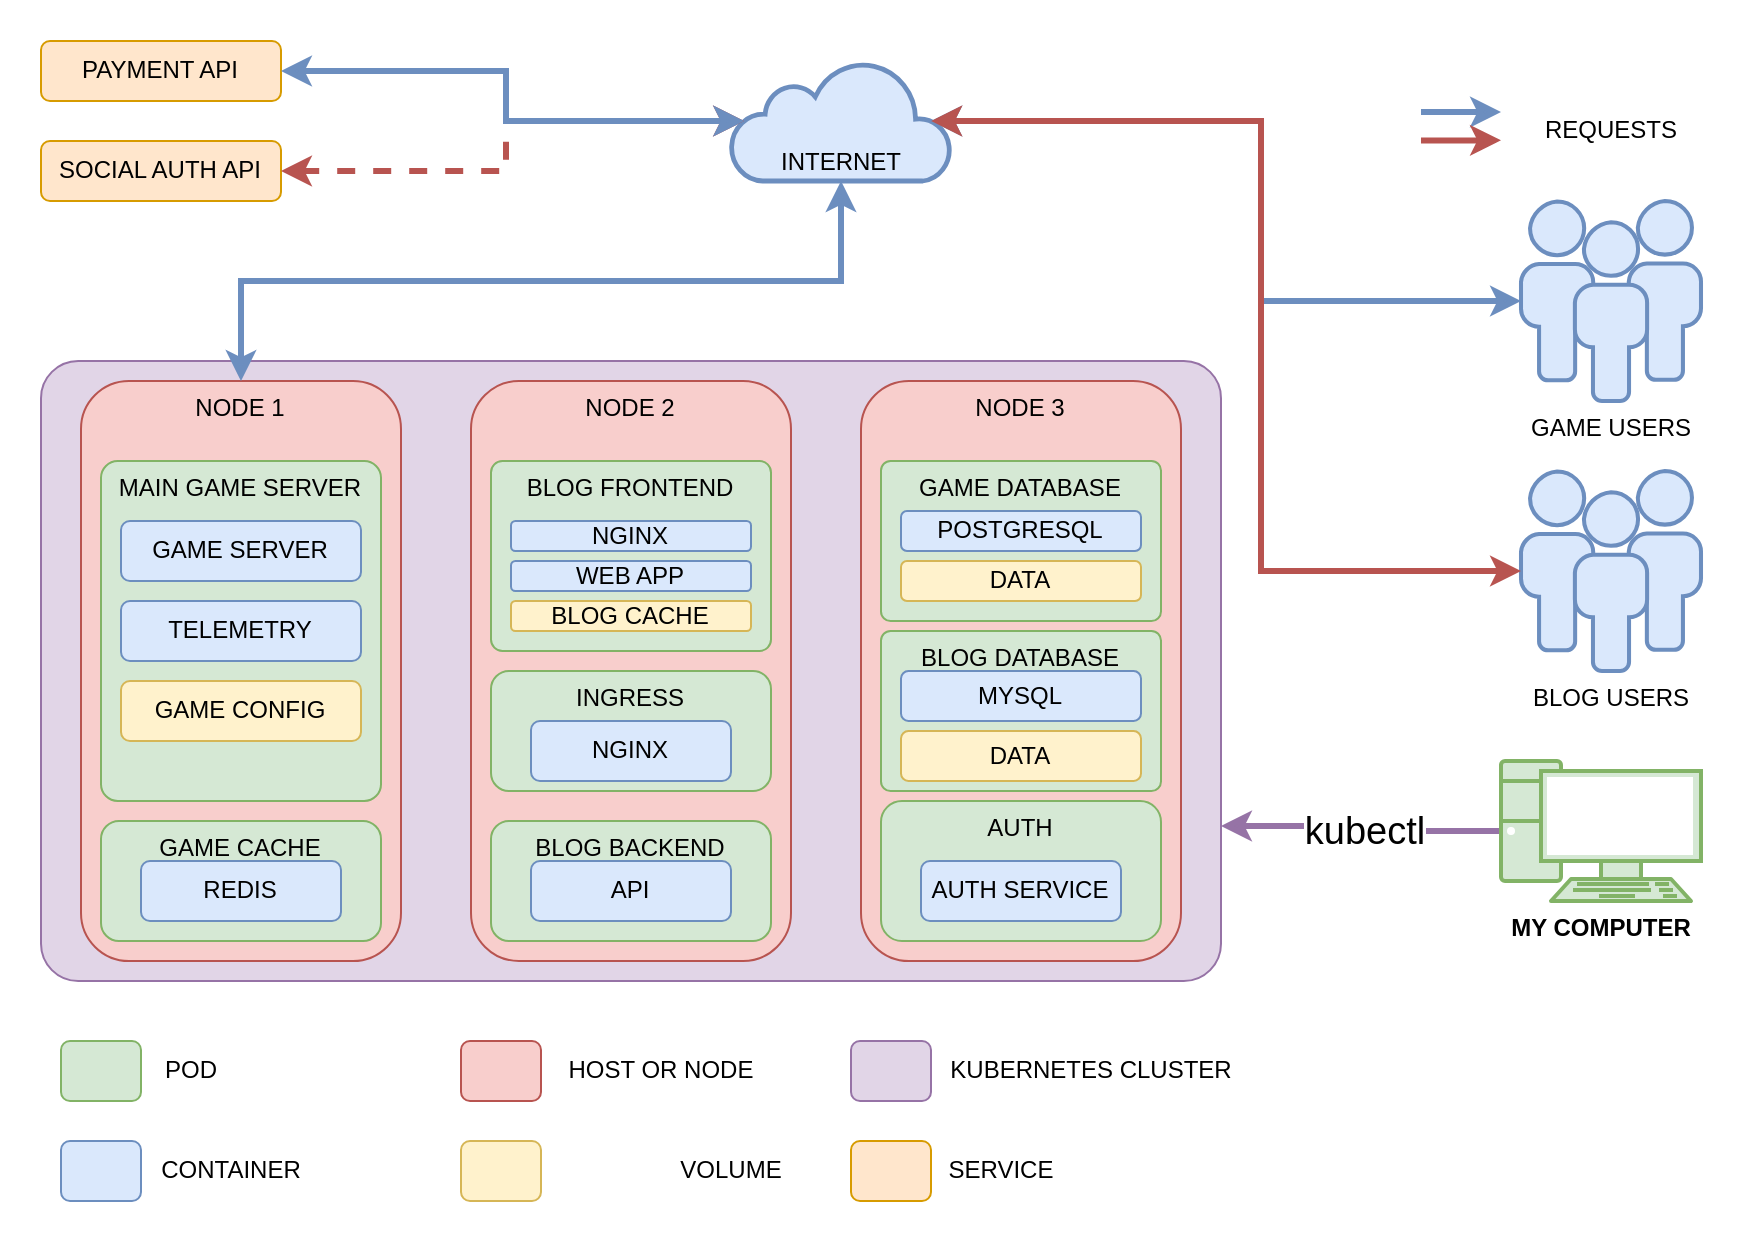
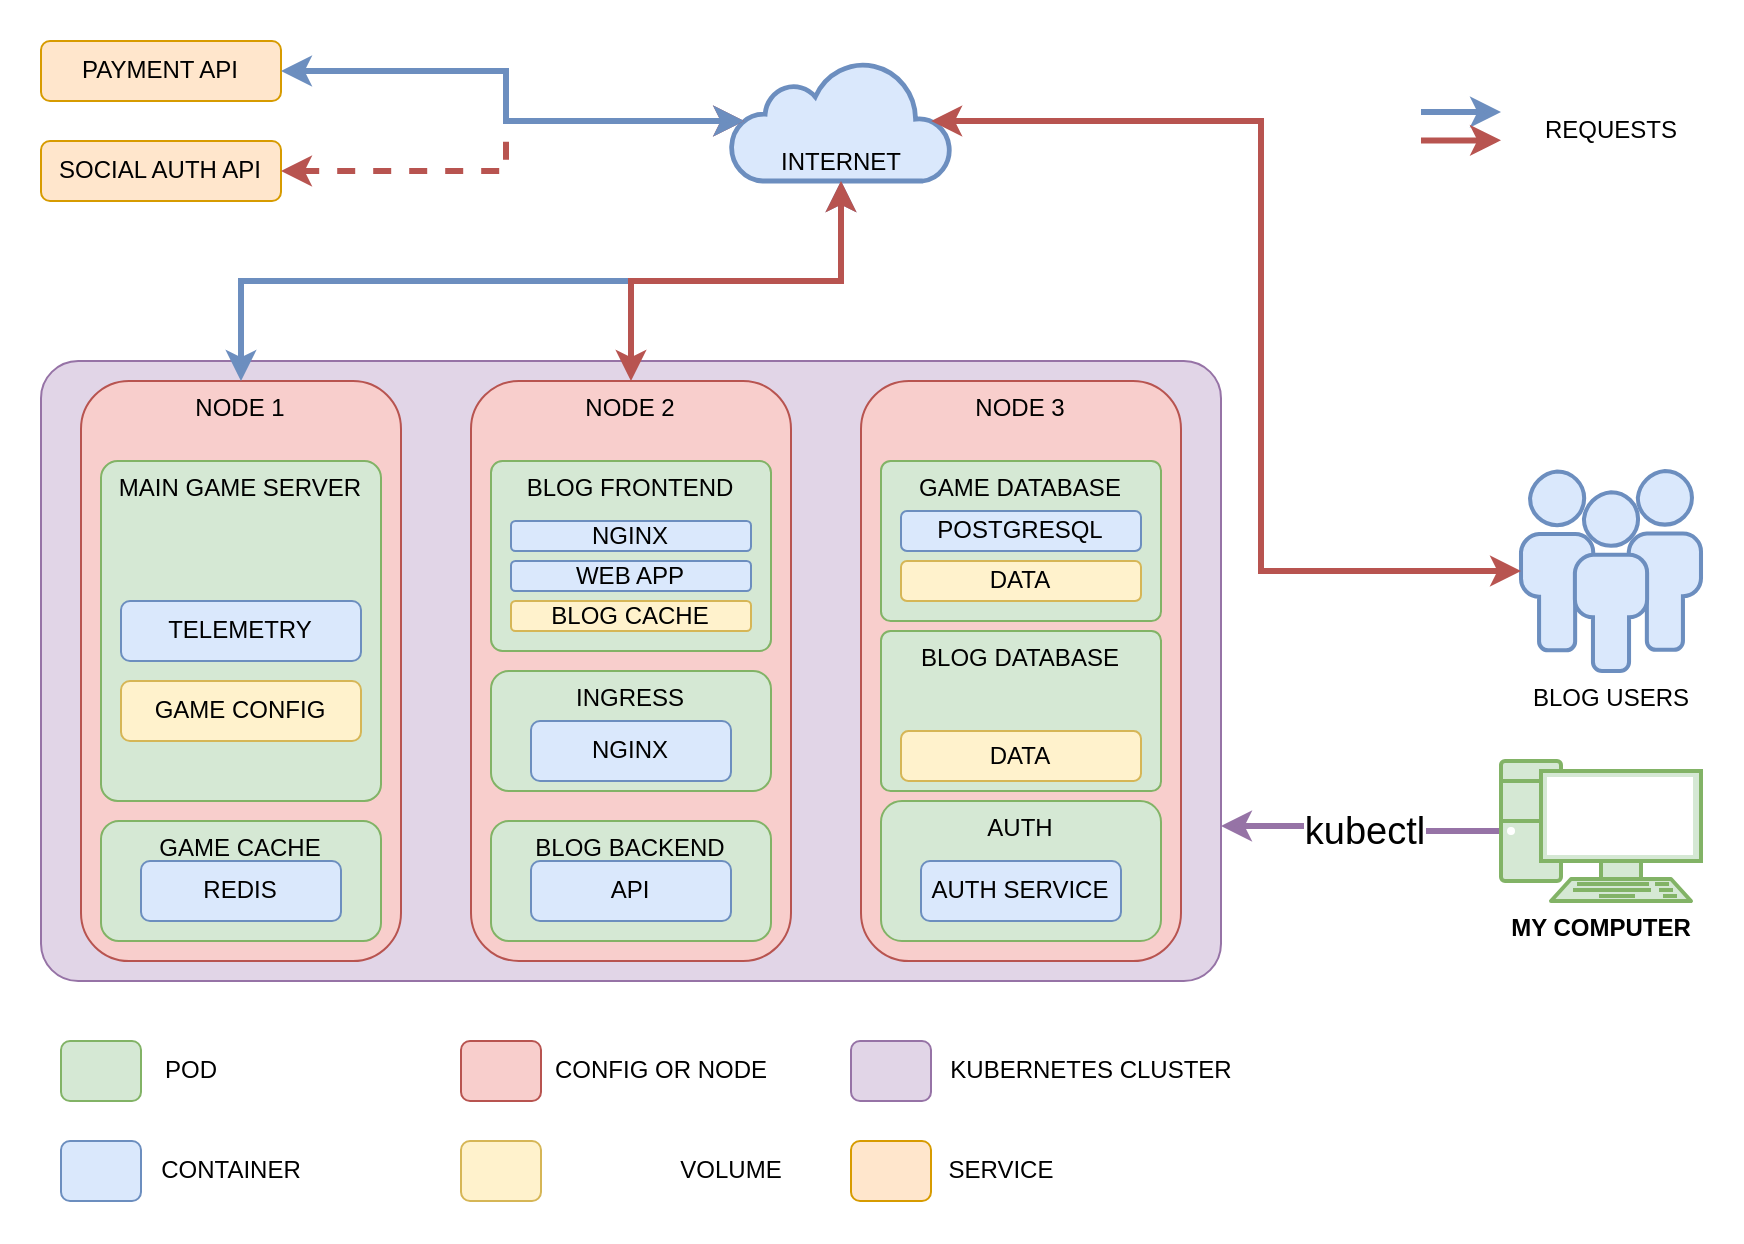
edge "INTERNET" -- "GAME USERS": removed
node "GAME USERS": removed
edge "INTERNET" -- "NODE 2": added
node "GAME SERVER": removed
node "MYSQL": removed
node "HOST OR NODE": label "HOST OR NODE" -> "CONFIG OR NODE"
